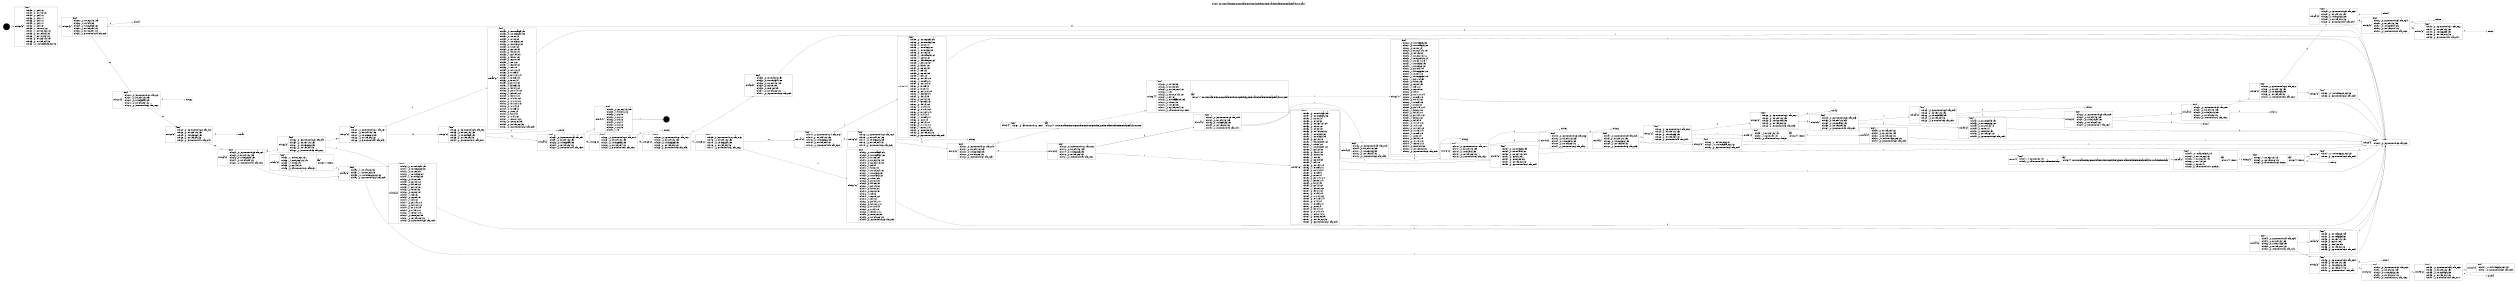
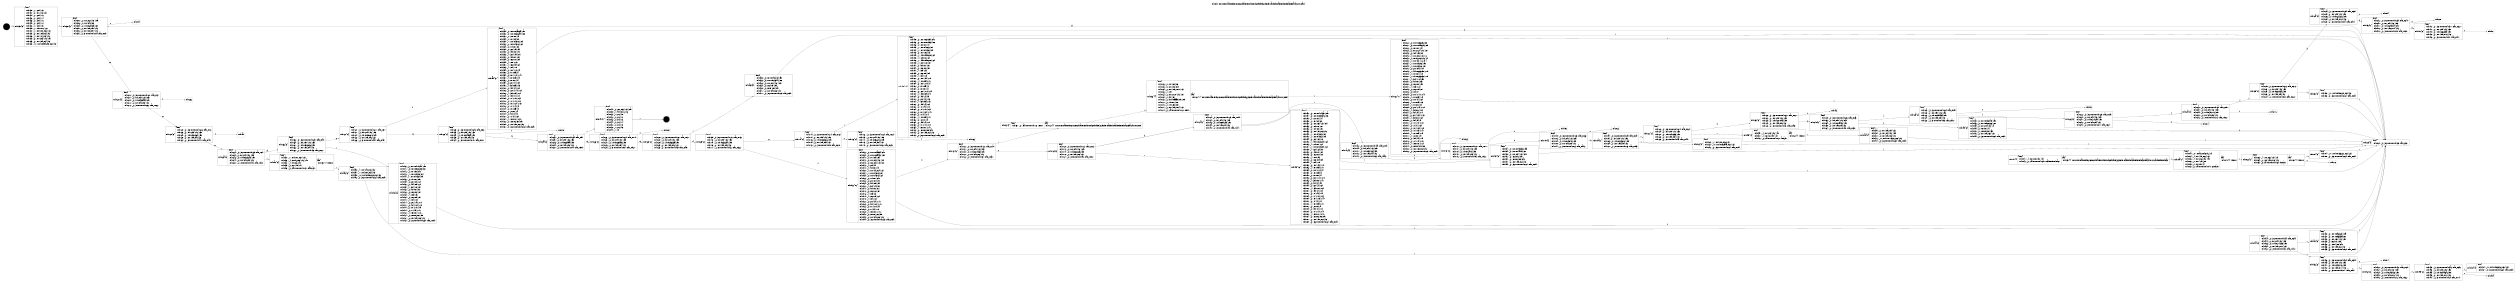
edge "0x4017de [28]" -> "0x4017fa [28]": added, label "8"
edge "0x401736 [28]" -> "0x401752 [28]": now "0x401b36 [106]" -> "0x401752 [28]"
edge "0x40163a [28]" -> "0x401a93 [26]": now "0x40163a [28]" -> "0x401a7c [23]"
